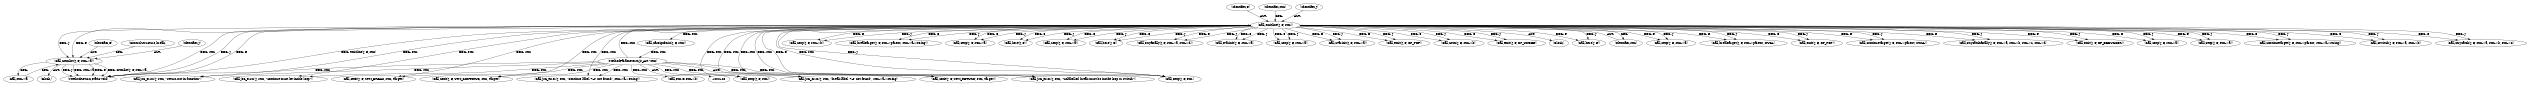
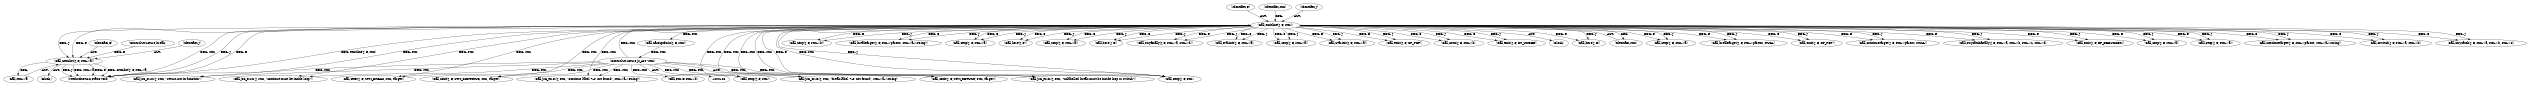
edge "(ControlStructure,break;)" -> "(Call,cstmlist(J, F, stm->a))": label "CFG: " -> "DDG: F"
node "(MethodParameterIn,js_Ast *stm)": label "(MethodParameterIn,js_Ast *stm)" -> "(ControlStructure,js_Ast *stm)"
edge "(Call,stm->a)" -> "(Call,cstmlist(J, F, stm->a))": label "CFG: " -> "AST: "
